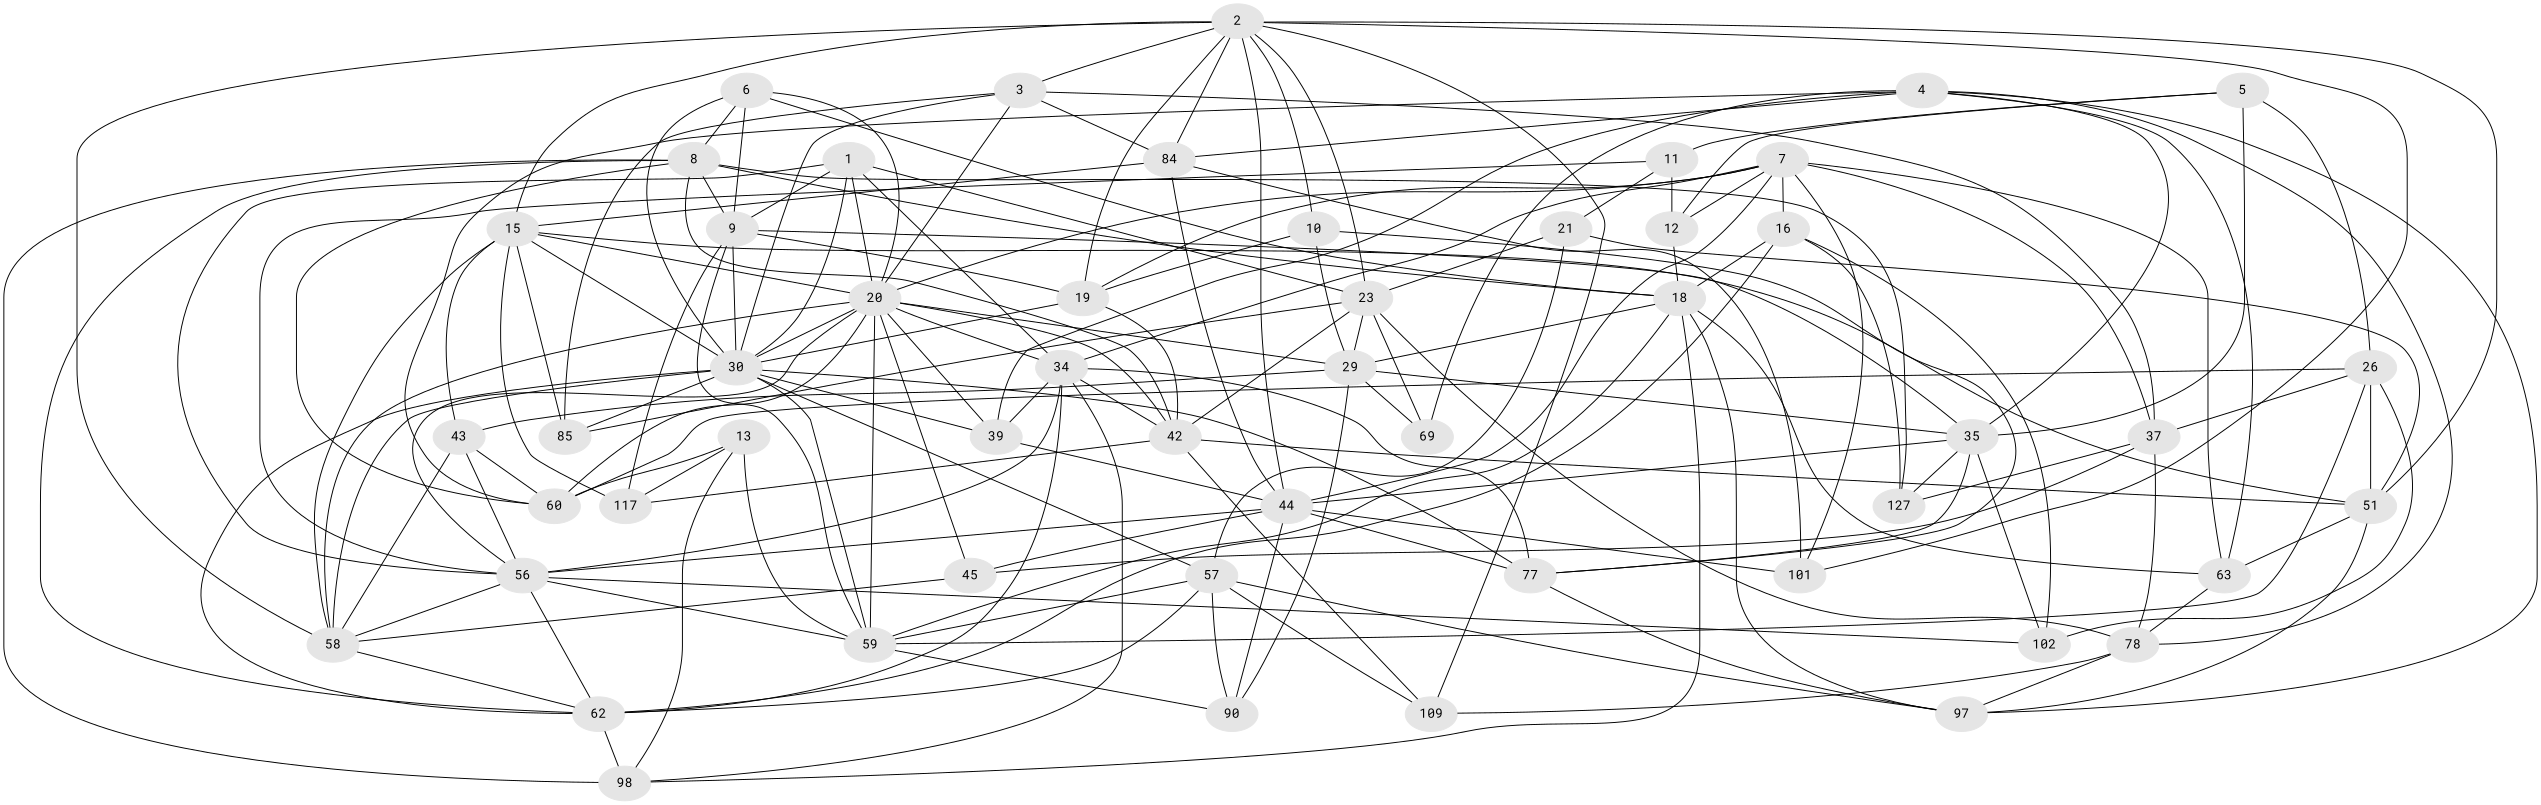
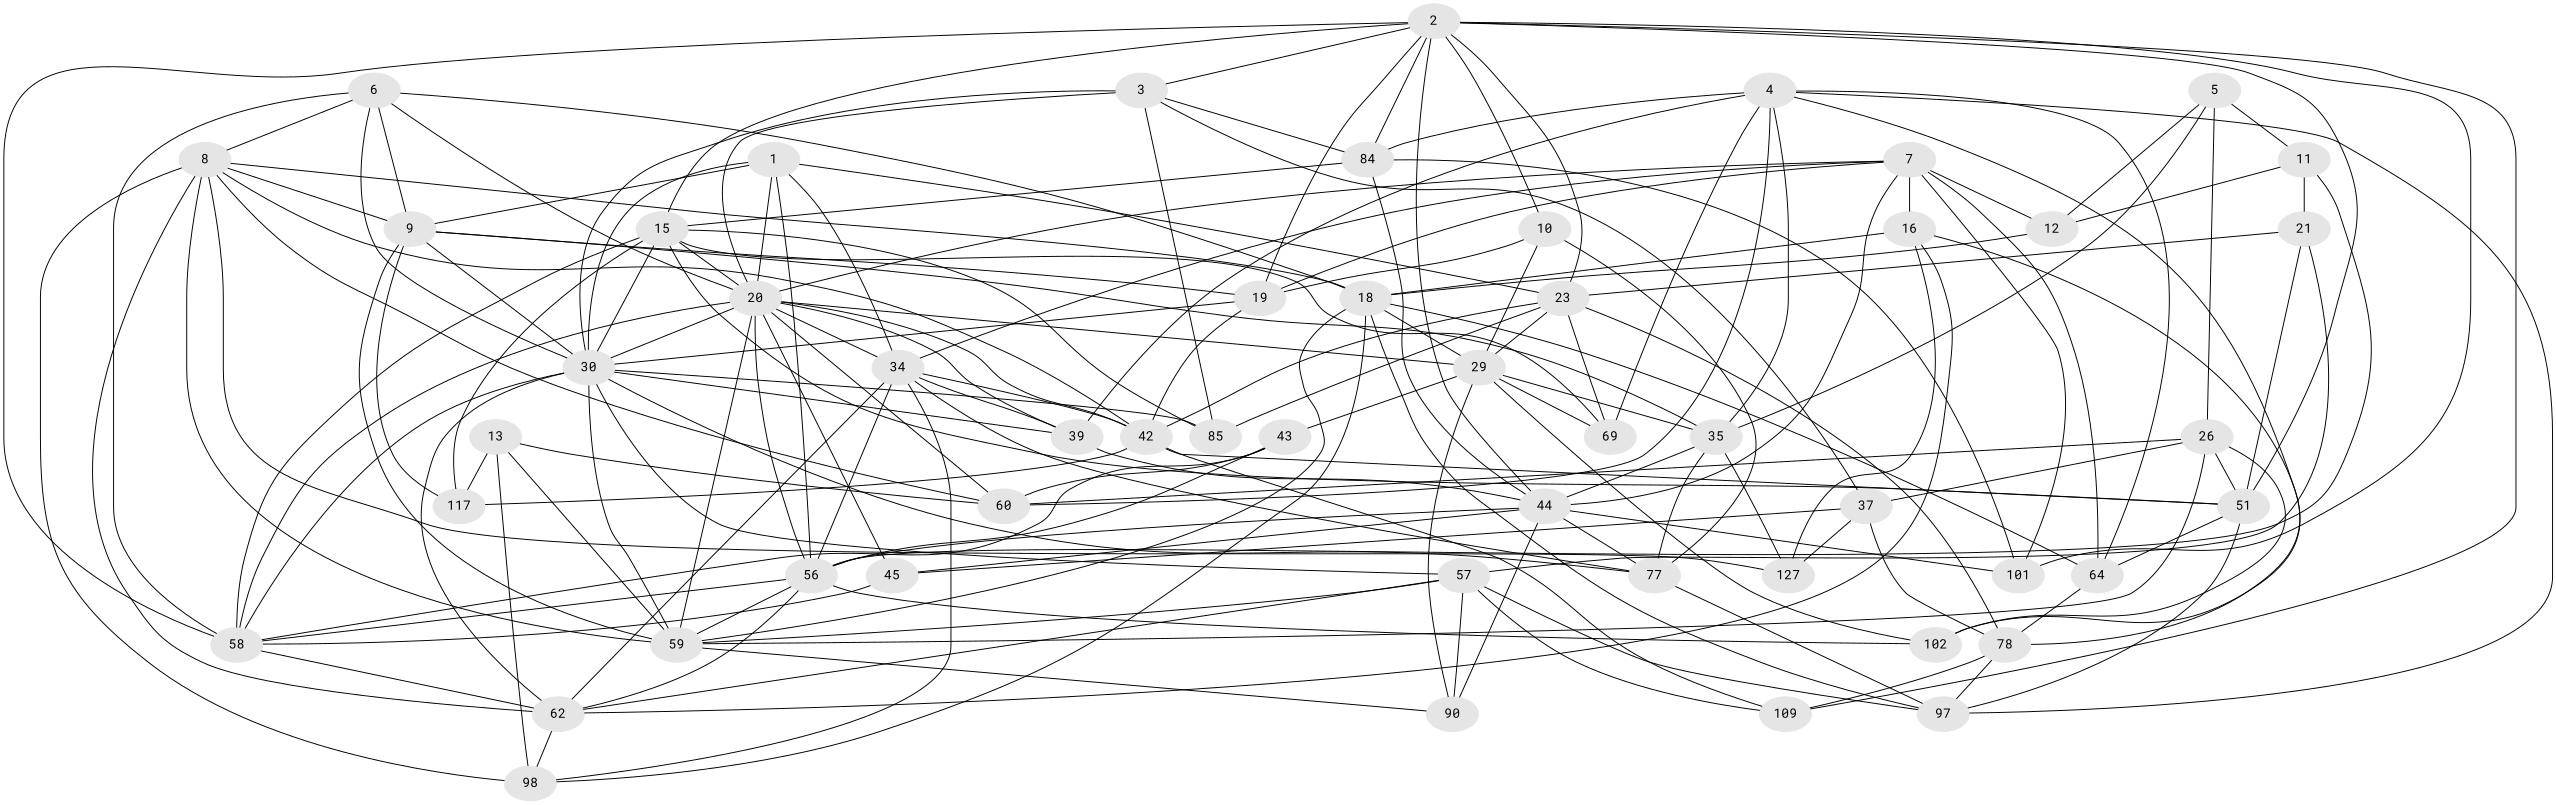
edge "7" -- "37": removed
edge "6" -- "58": added
edge "15" -- "43": now "15" -- "69"
edge "8" -- "59": added
edge "35" -- "102": now "29" -- "102"
node "63": label "63" -> "64"
